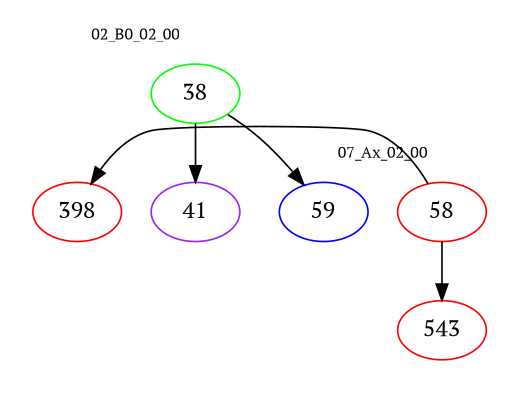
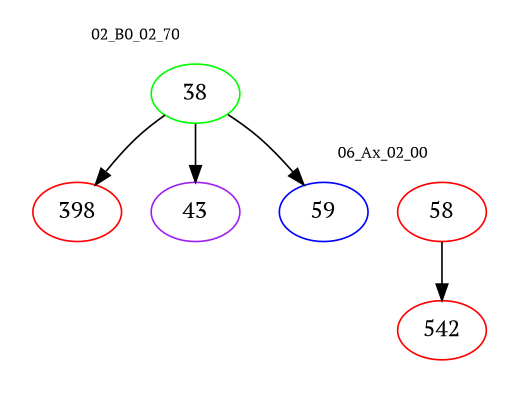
cluster "02_B0_02_00": label "02_B0_02_00" -> "02_B0_02_70"
edge "58" -> "398": now "38" -> "398"
cluster "07_Ax_02_00": label "07_Ax_02_00" -> "06_Ax_02_00"
node "41": label "41" -> "43"
node "543": label "543" -> "542"
